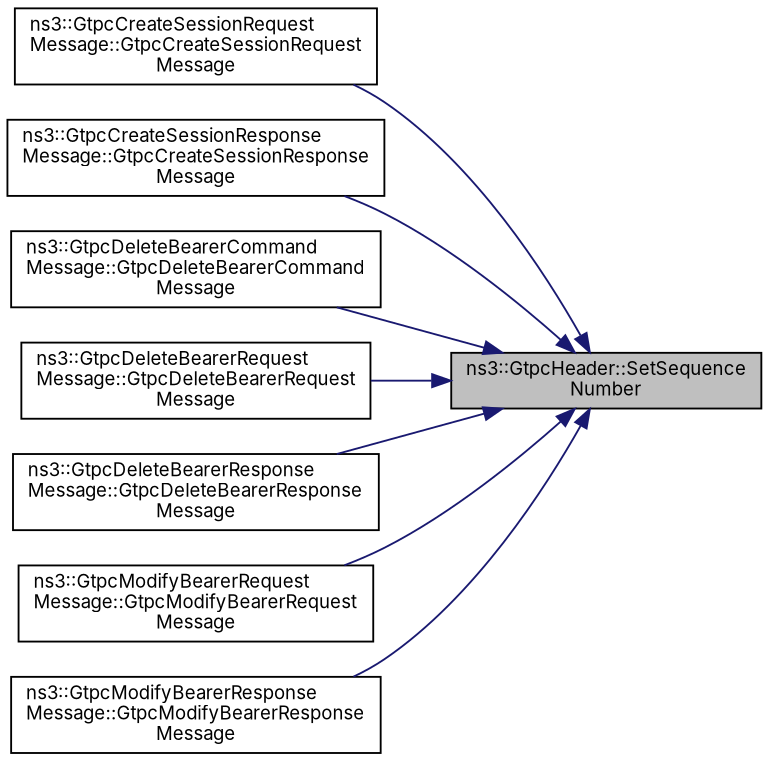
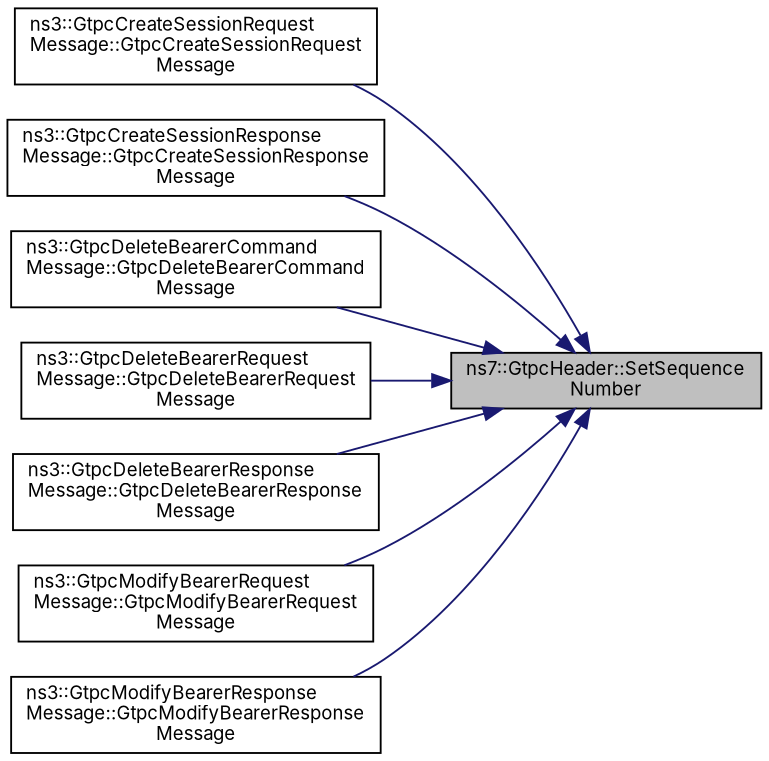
node "ns3::GtpcHeader::SetSequence Number": label "ns3::GtpcHeader::SetSequence Number" -> "ns7::GtpcHeader::SetSequence Number"
